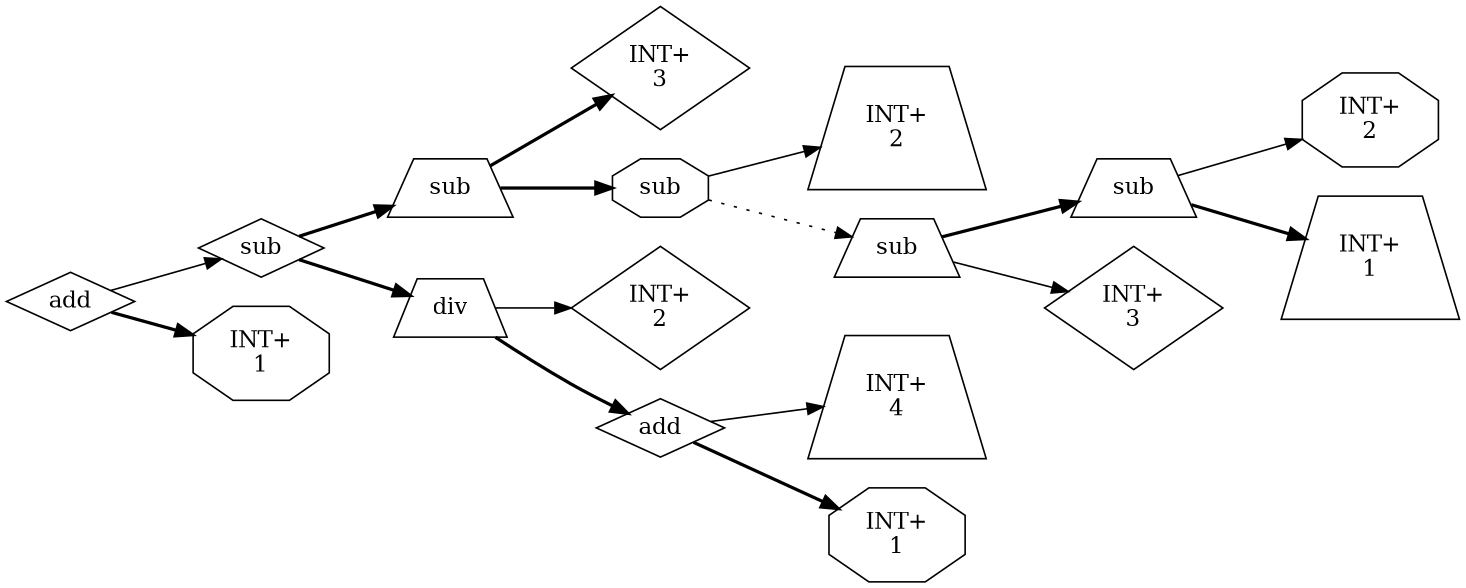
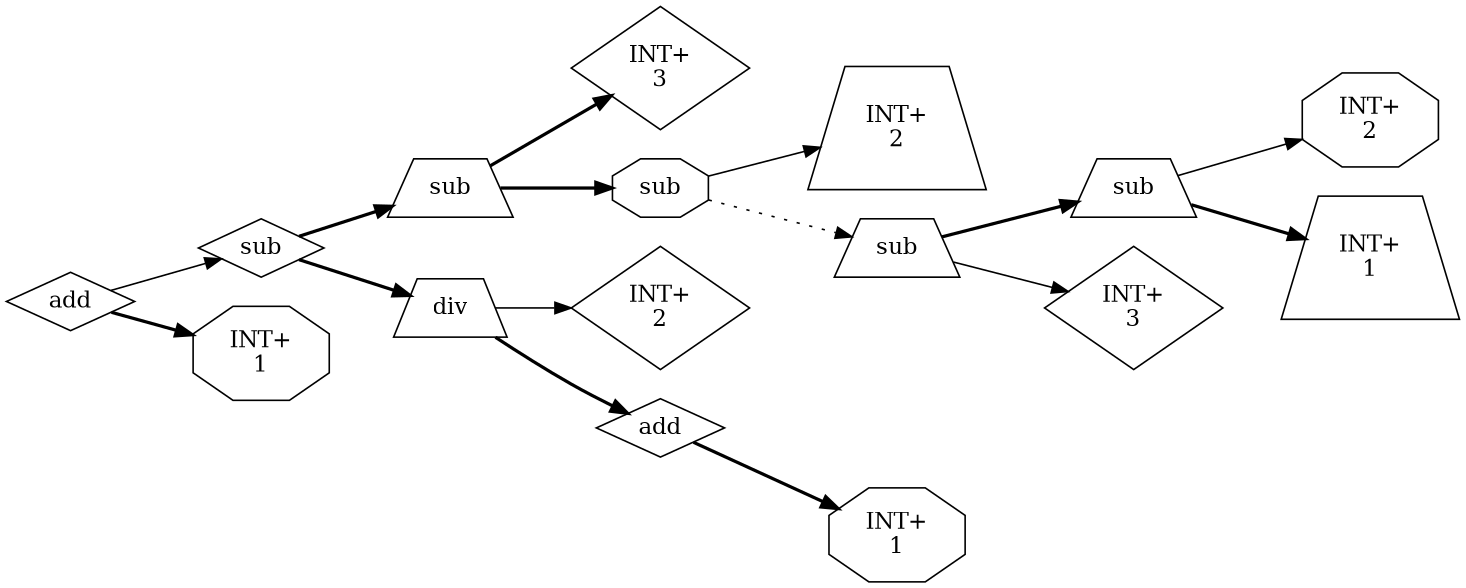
node "INT+ 4": removed
